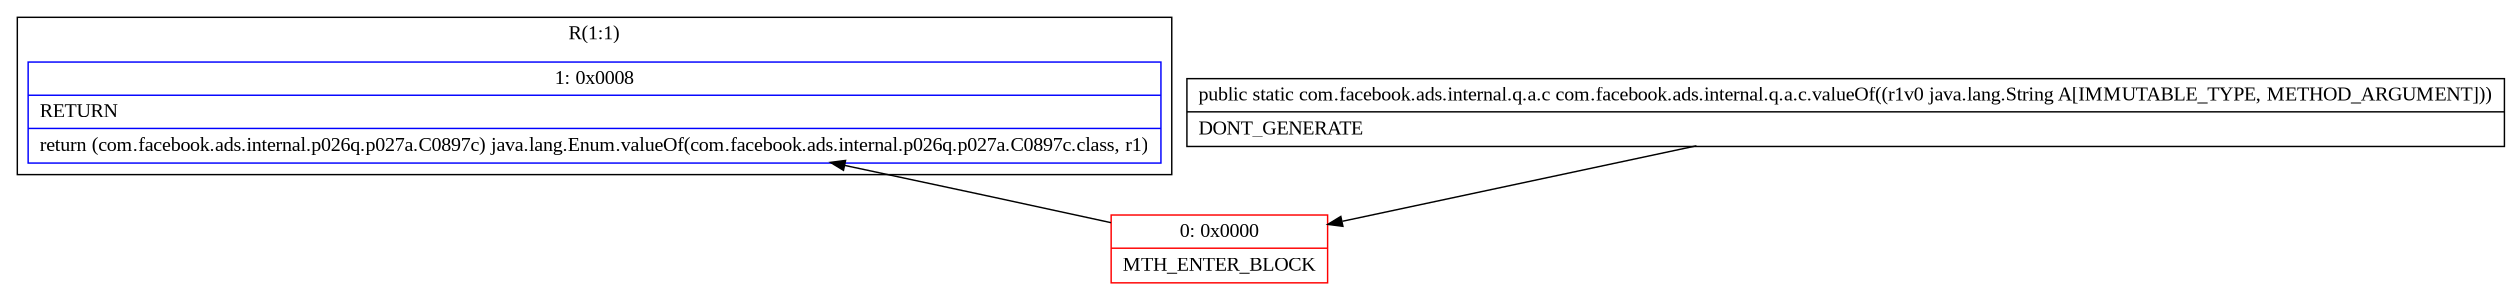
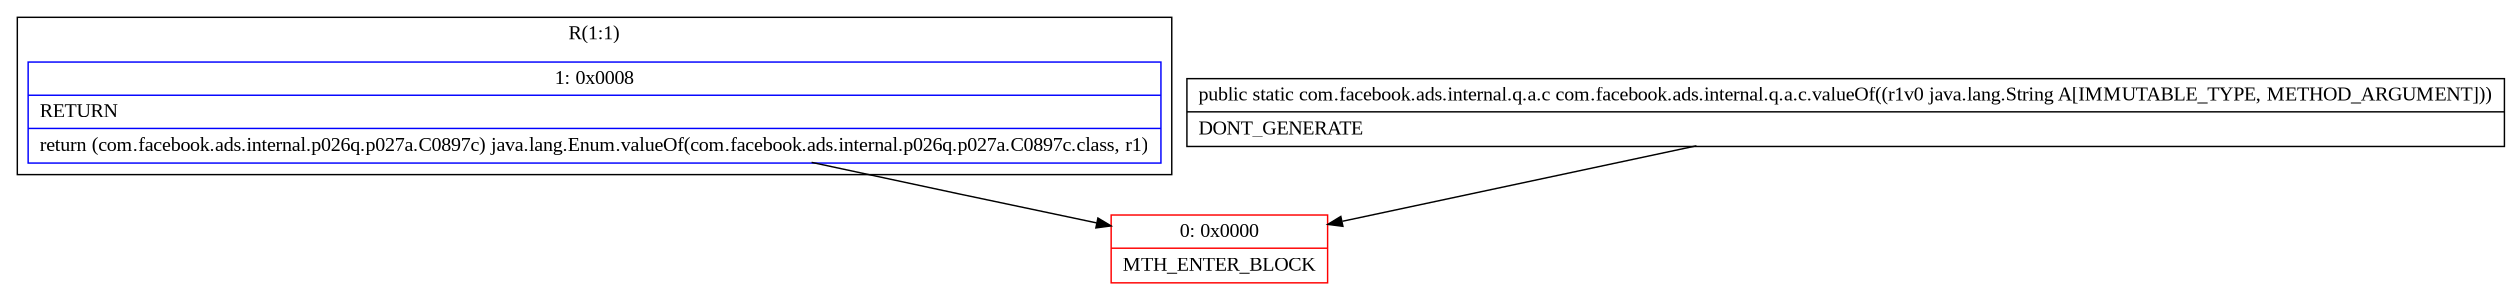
edge "0: 0x0000" -> "1: 0x0008": reversed
